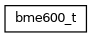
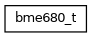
node "bme600_t": label "bme600_t" -> "bme680_t"
